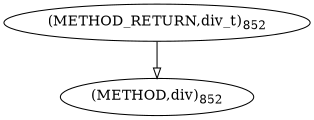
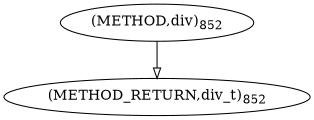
edge "(METHOD_RETURN,div_t)" -> "(METHOD,div)": reversed
